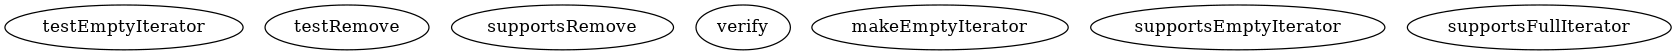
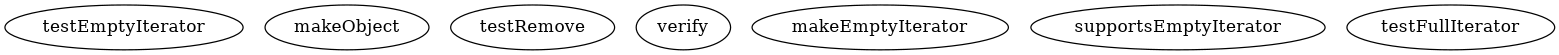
node "makeObject": added
node "supportsRemove": removed
node "testFullIterator": added
node "supportsFullIterator": removed
